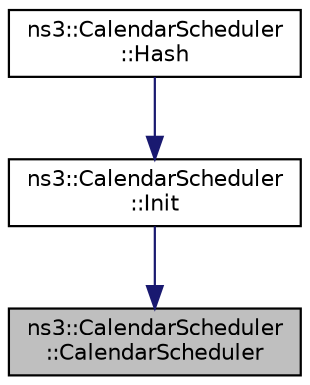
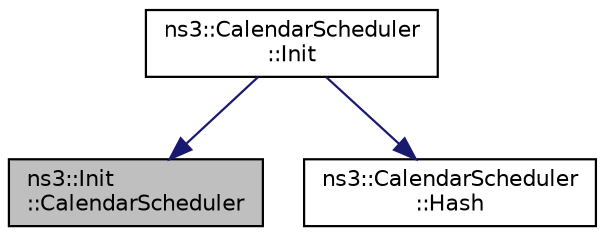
edge "ns3::CalendarScheduler ::Hash" -> "ns3::CalendarScheduler ::Init": reversed
node "ns3::CalendarScheduler ::CalendarScheduler": label "ns3::CalendarScheduler ::CalendarScheduler" -> "ns3::Init ::CalendarScheduler"
